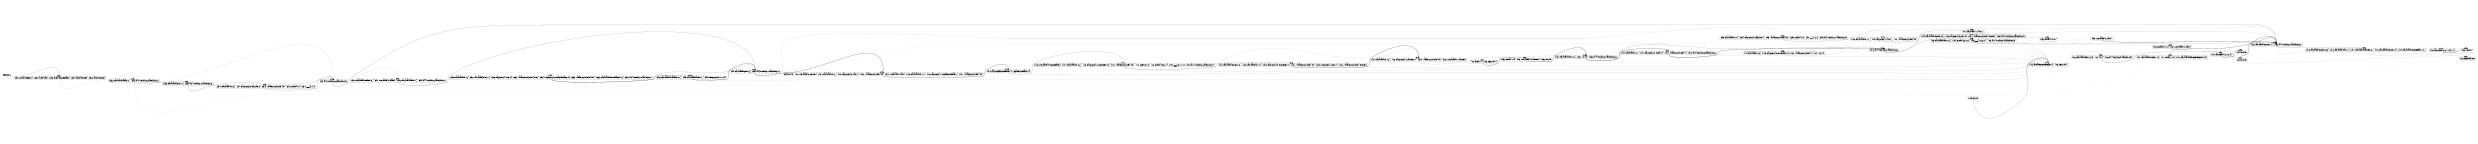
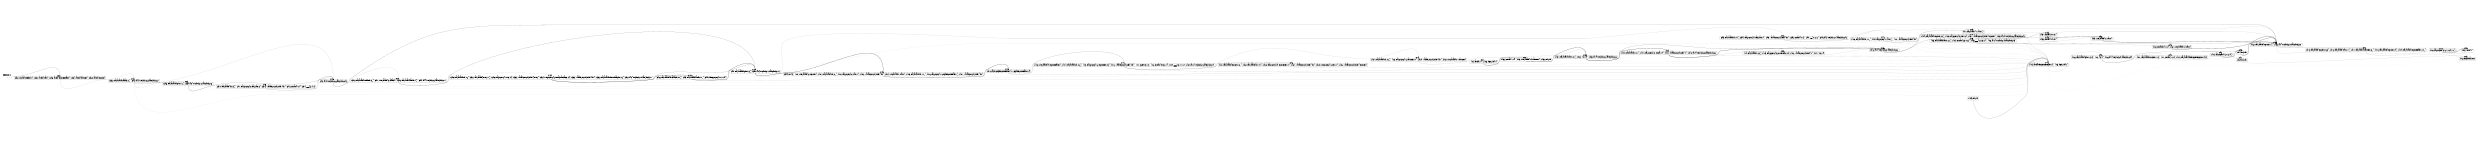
node "24057: constant[200.0,v21]": added
edge "24021: read-variable['responses',v18,-]" -> "24027: read-variable['xhr',v18,-]": removed
